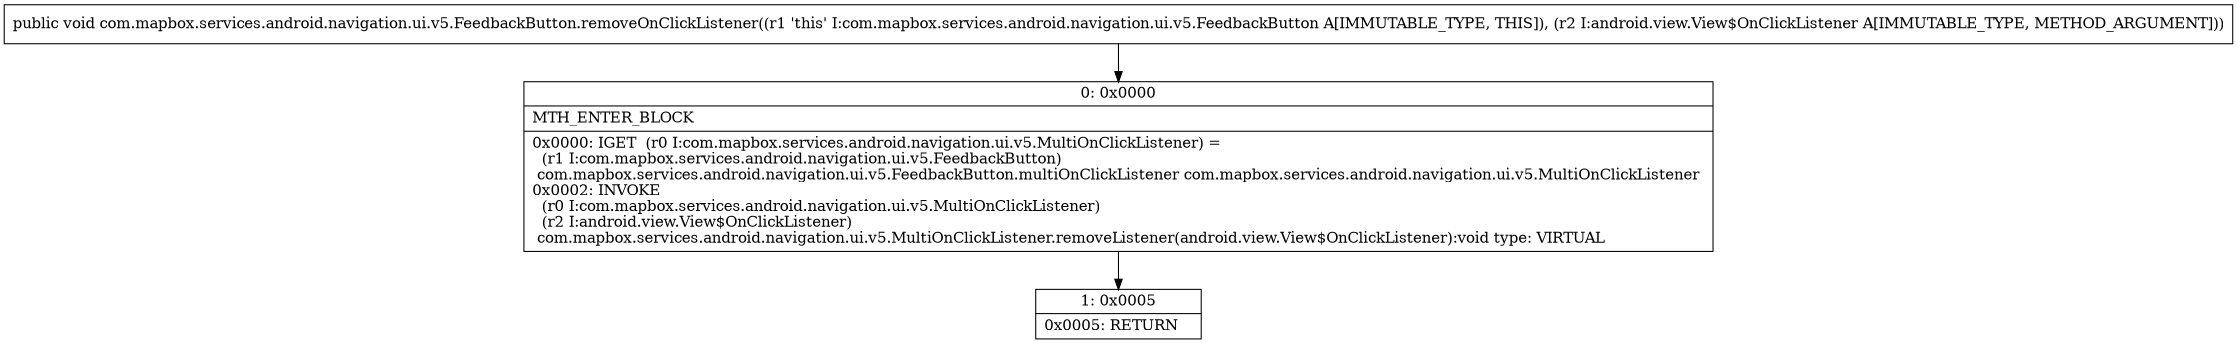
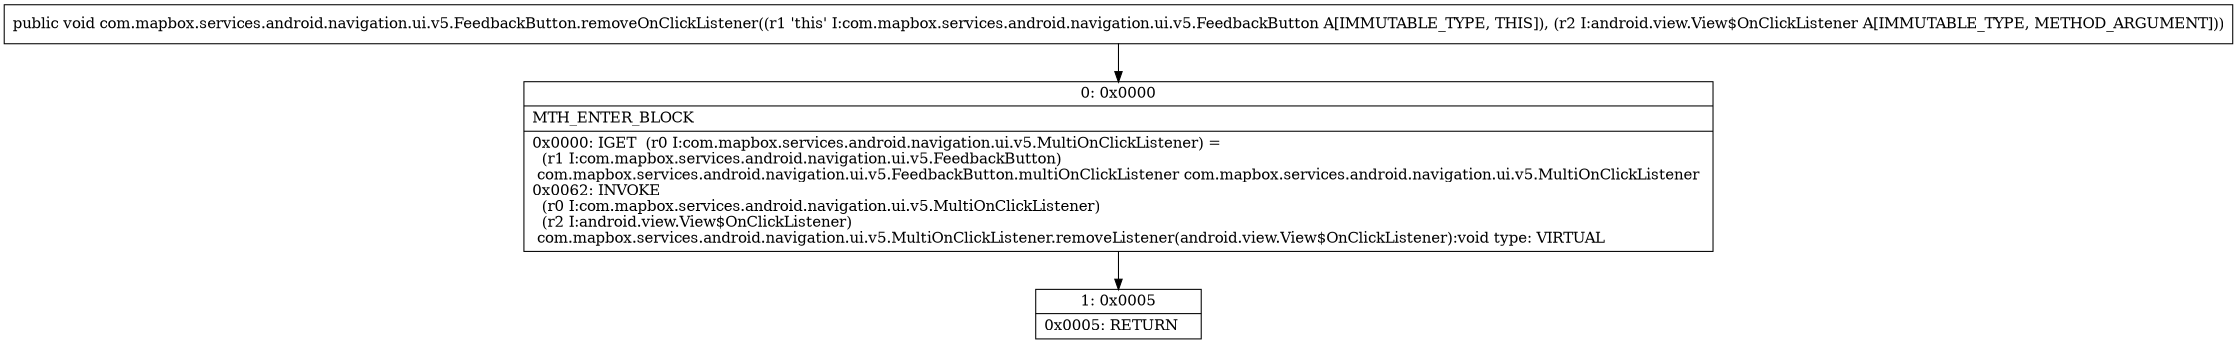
node "0: 0x0000": text "0x0002: INVOKE" -> "0x0062: INVOKE"
